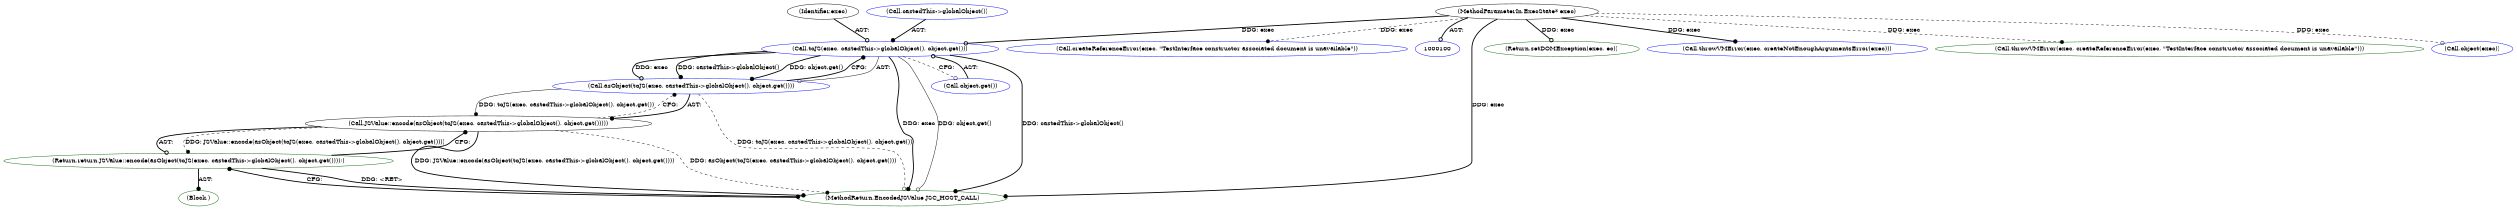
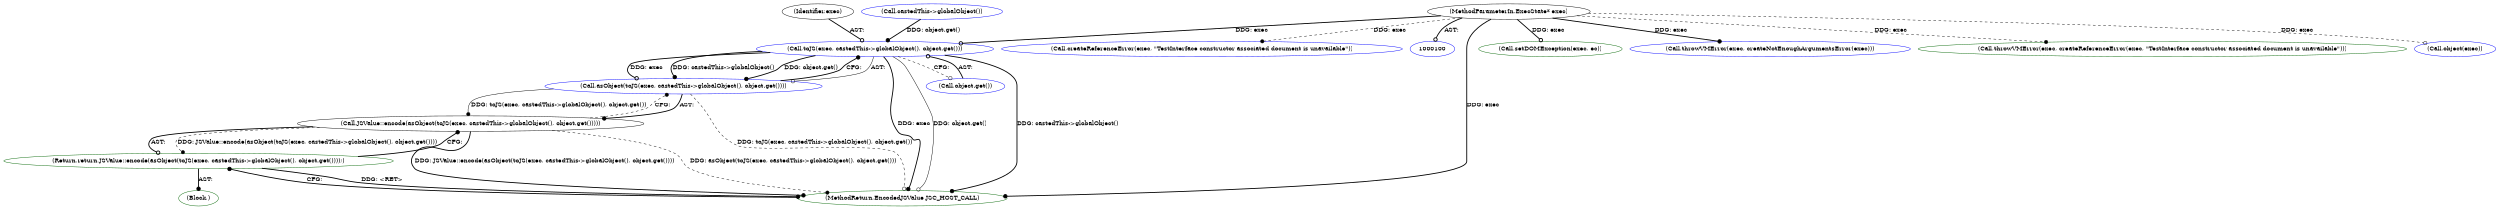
edge "(Call,castedThis->globalObject())" -> "(Call,toJS(exec, castedThis->globalObject(), object.get()))": label "AST: " -> "DDG: object.get()"
node "(Return,setDOMException(exec, ec))": label "(Return,setDOMException(exec, ec))" -> "(Call,setDOMException(exec, ec))"
